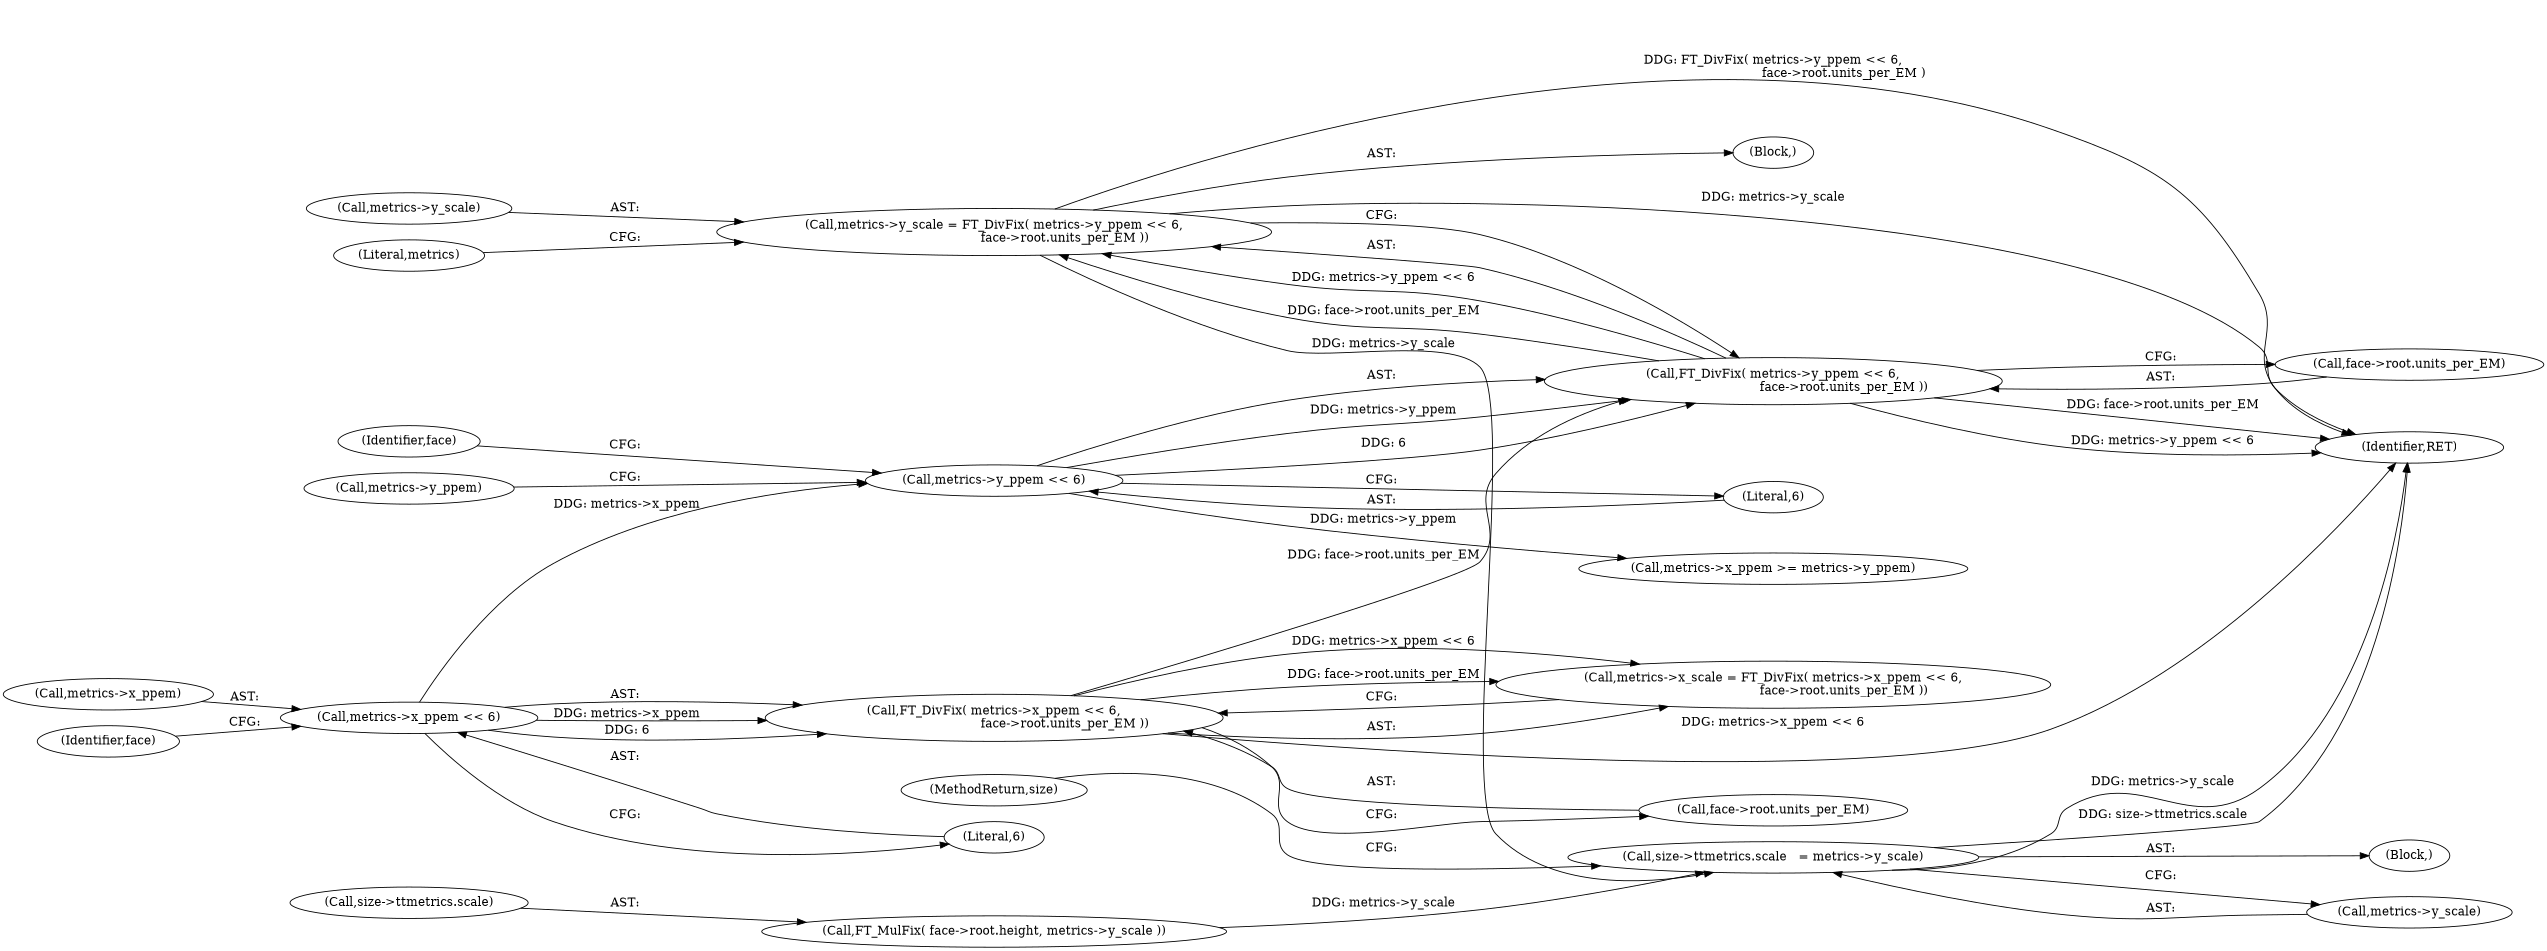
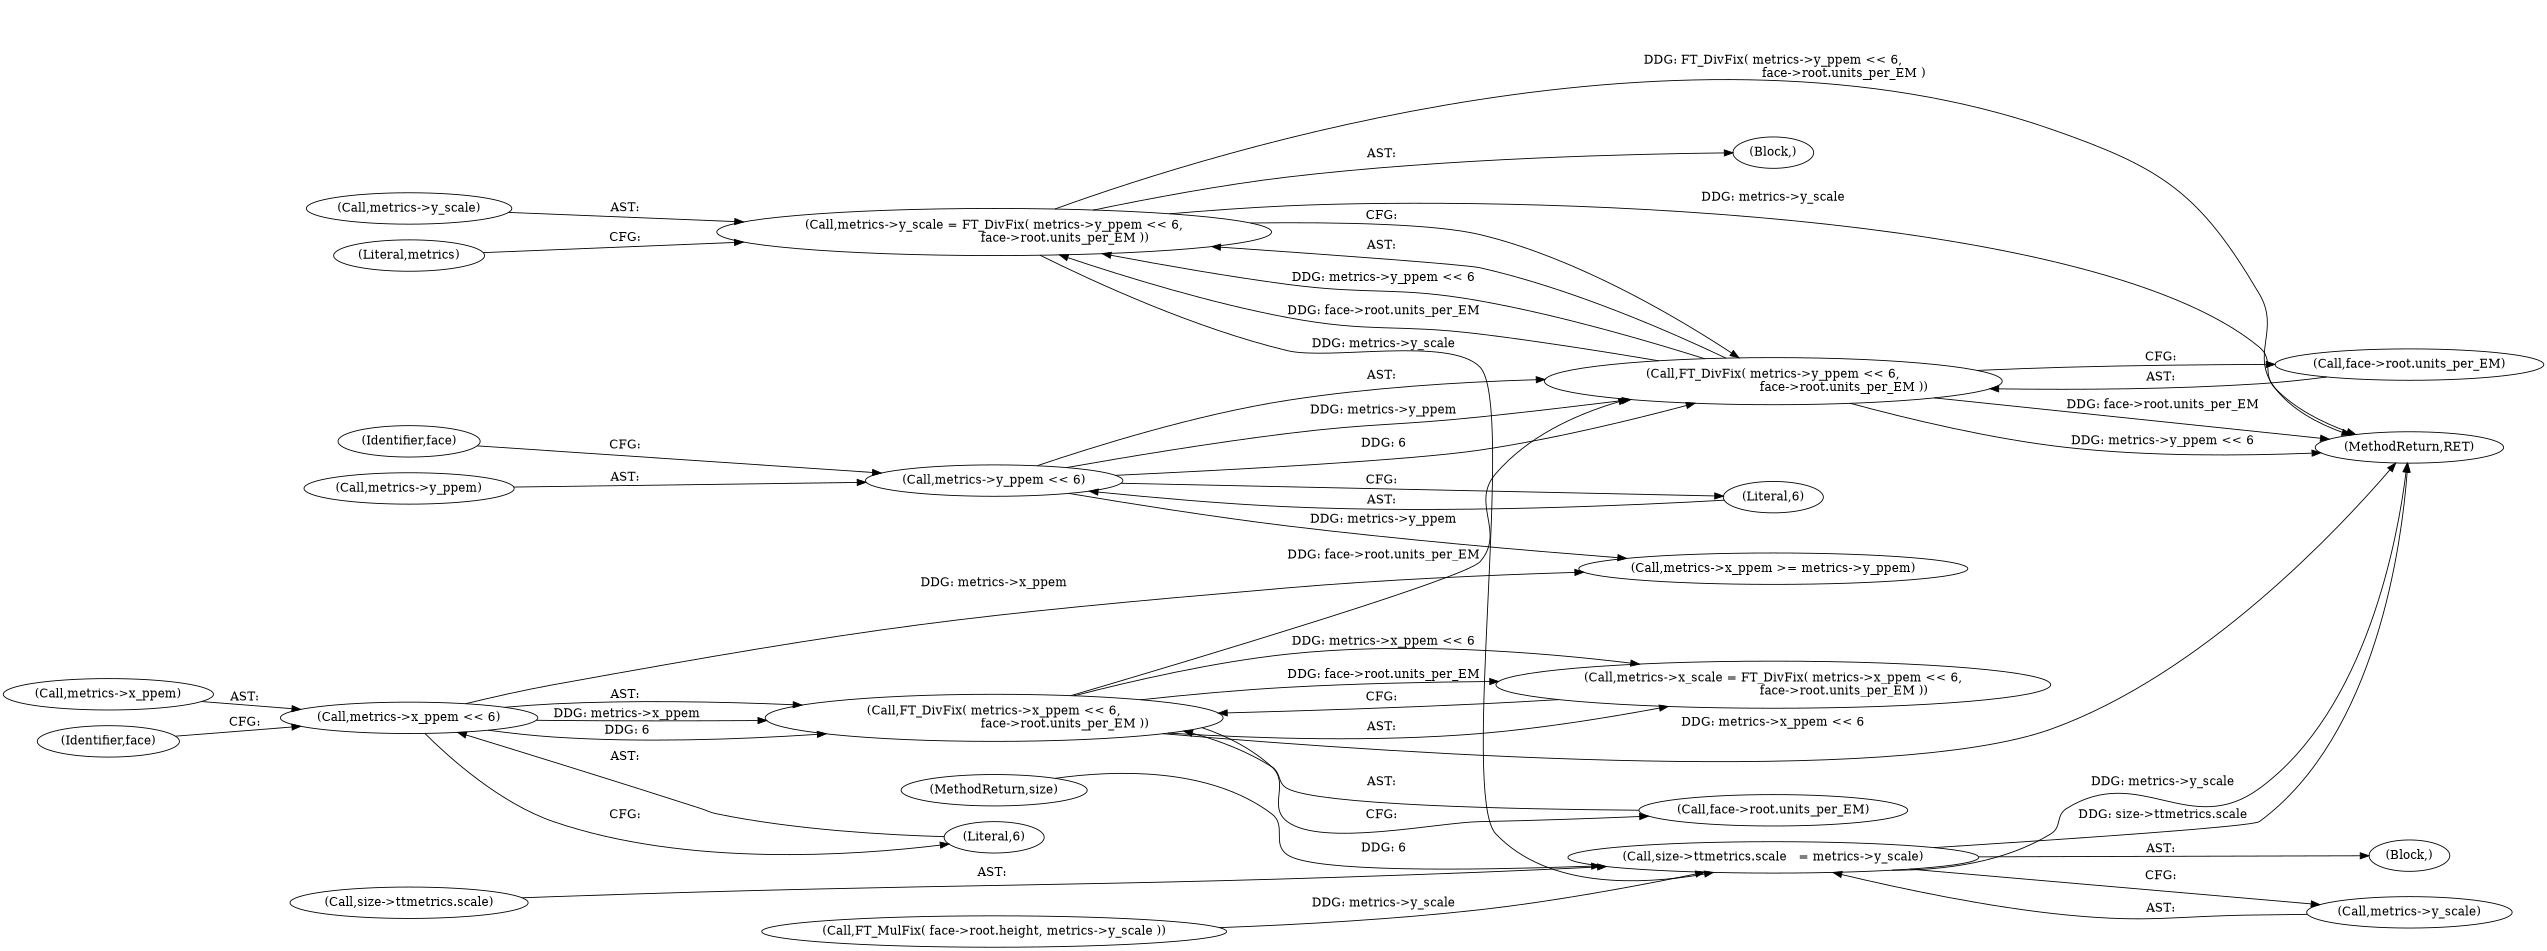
node "(Identifier,RET)": label "(Identifier,RET)" -> "(MethodReturn,RET)"
edge "(Call,metrics->y_ppem)" -> "(Call,metrics->y_ppem << 6)": label "CFG: " -> "AST: "
edge "(Call,metrics->x_ppem << 6)" -> "(Call,metrics->y_ppem << 6)": now "(Call,metrics->x_ppem << 6)" -> "(Call,metrics->x_ppem >= metrics->y_ppem)"
edge "(MethodReturn,size)" -> "(Call,size->ttmetrics.scale   = metrics->y_scale)": label "CFG: " -> "DDG: 6"
edge "(Call,size->ttmetrics.scale)" -> "(Call,FT_MulFix( face->root.height, metrics->y_scale ))": now "(Call,size->ttmetrics.scale)" -> "(Call,size->ttmetrics.scale   = metrics->y_scale)"
